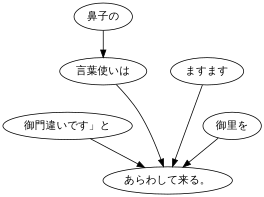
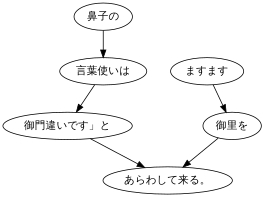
edge "言葉使いは" -> "あらわして来る。": now "言葉使いは" -> "御門違いです」と"
edge "ますます" -> "あらわして来る。": now "ますます" -> "御里を"
